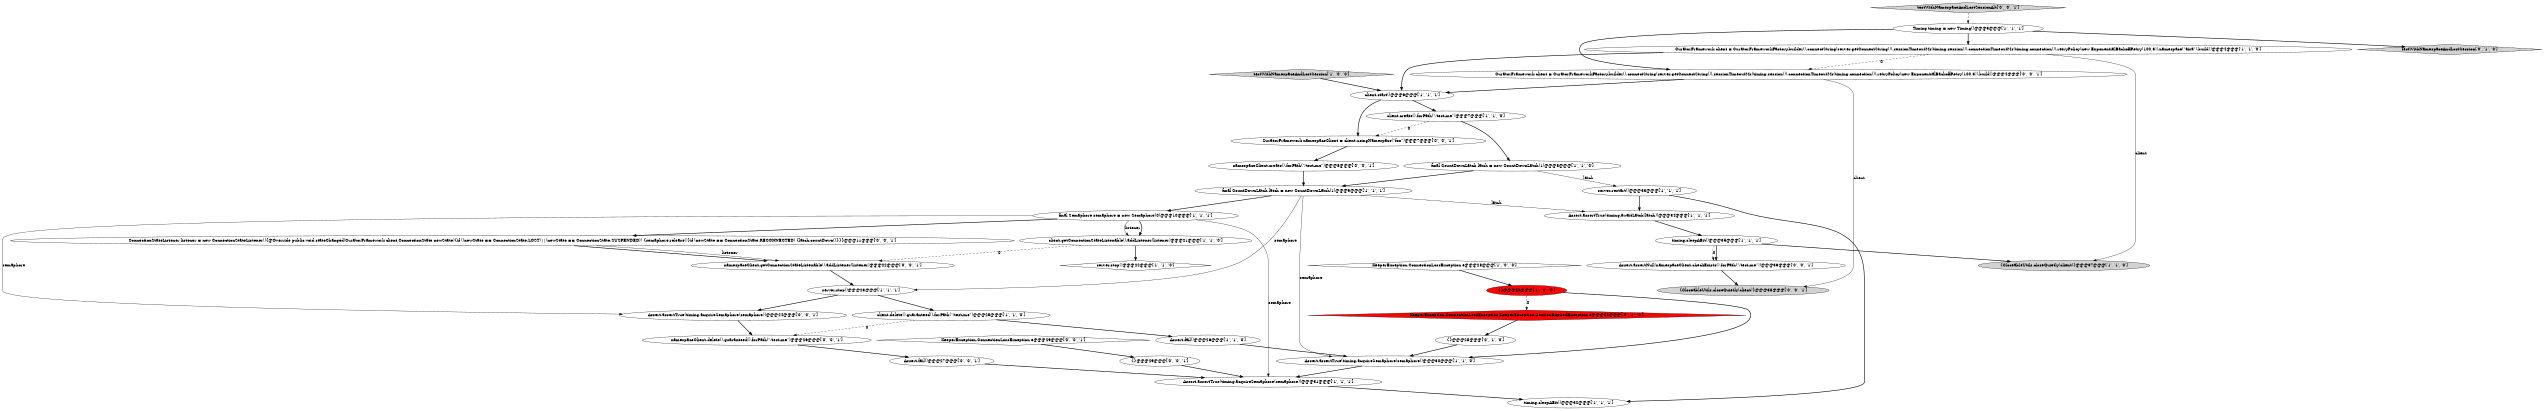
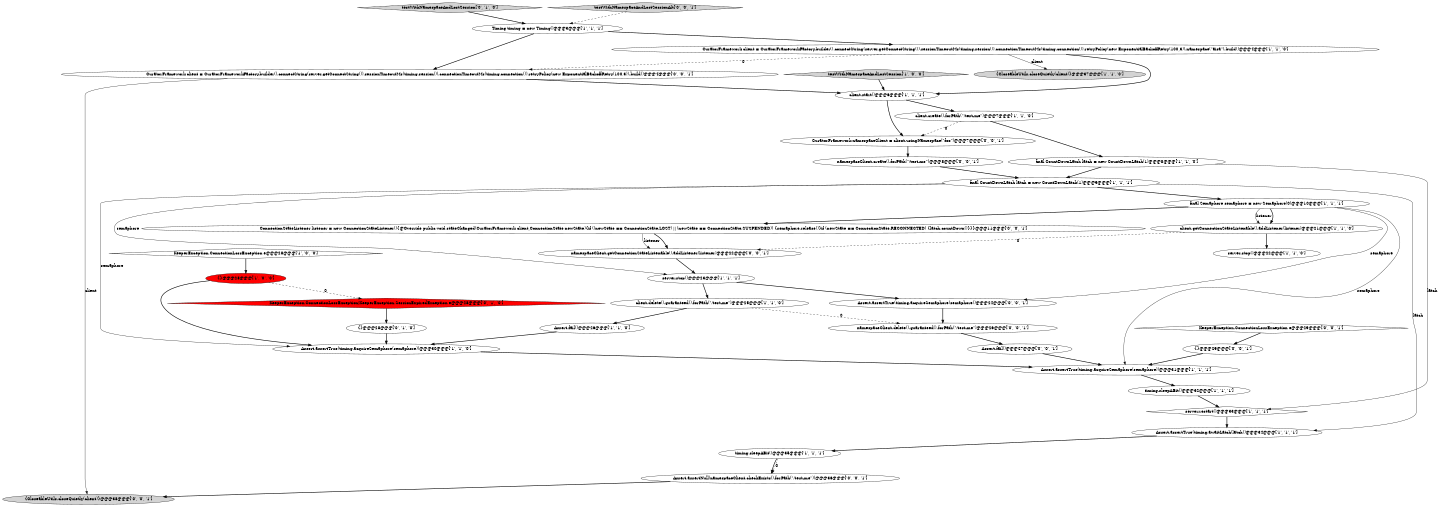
edge "Timing timing = new Timing()@@@3@@@['1', '1', '1']" -> "testWithNamespaceAndLostSession['0', '1', '0']": reversed
node "server.restart()@@@33@@@['1', '1', '1']": shape ellipse -> diamond
edge "timing.sleepABit()@@@35@@@['1', '1', '1']" -> "{CloseableUtils.closeQuietly(client)}@@@37@@@['1', '1', '0']": removed
node "server.stop()@@@22@@@['1', '1', '0']": shape diamond -> ellipse
edge "server.restart()@@@33@@@['1', '1', '1']" -> "timing.sleepABit()@@@32@@@['1', '1', '1']": reversed
